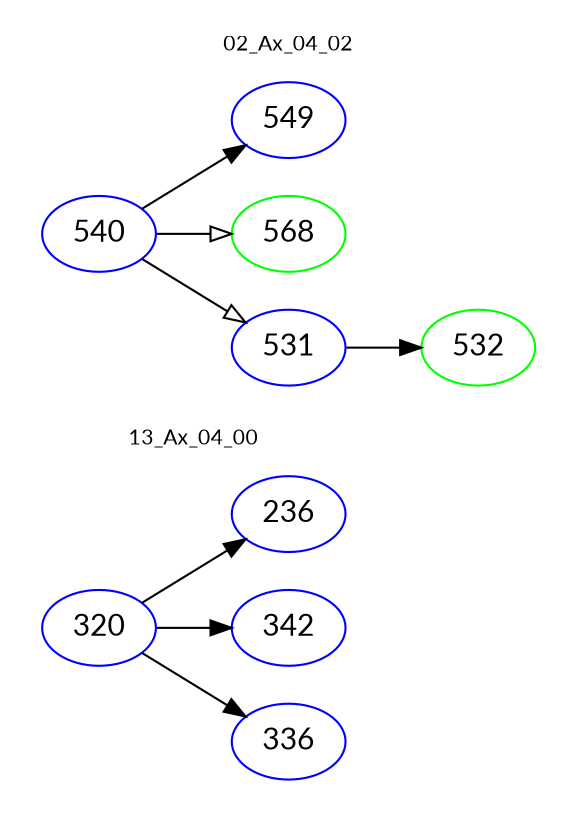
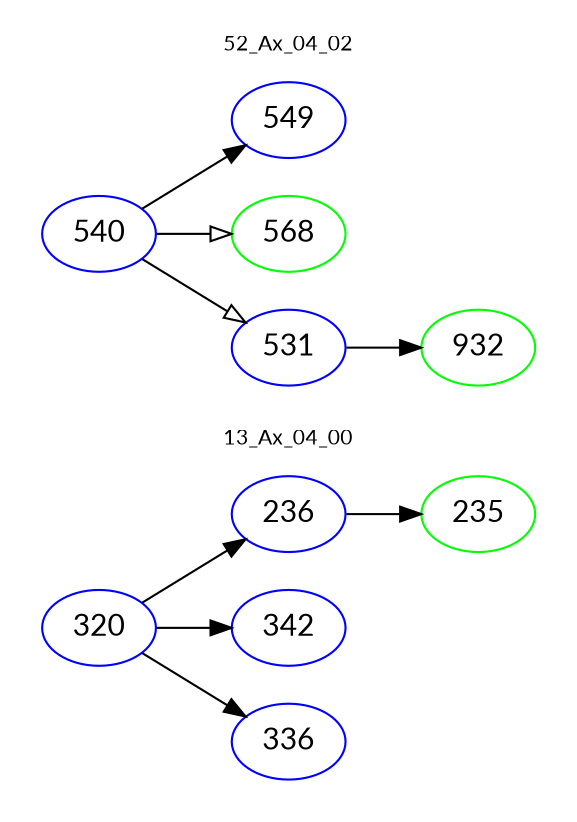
cluster "02_Ax_04_02": label "02_Ax_04_02" -> "52_Ax_04_02"
node "532": label "532" -> "932"
node "235": added
